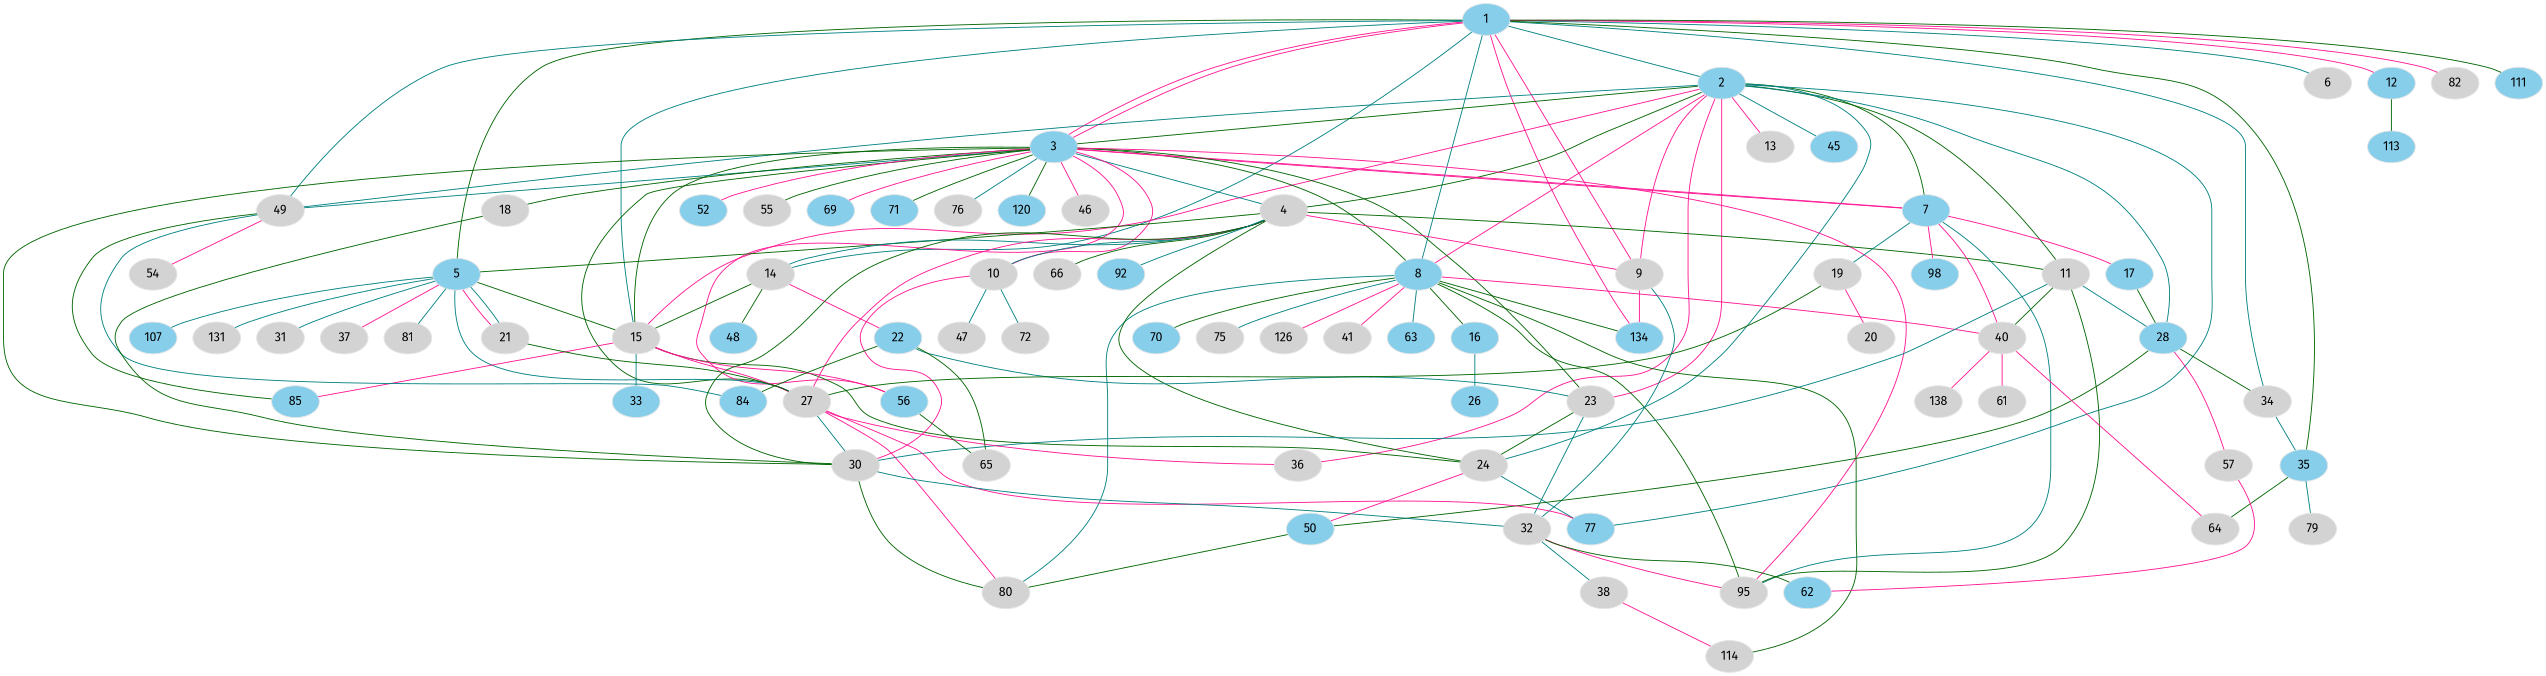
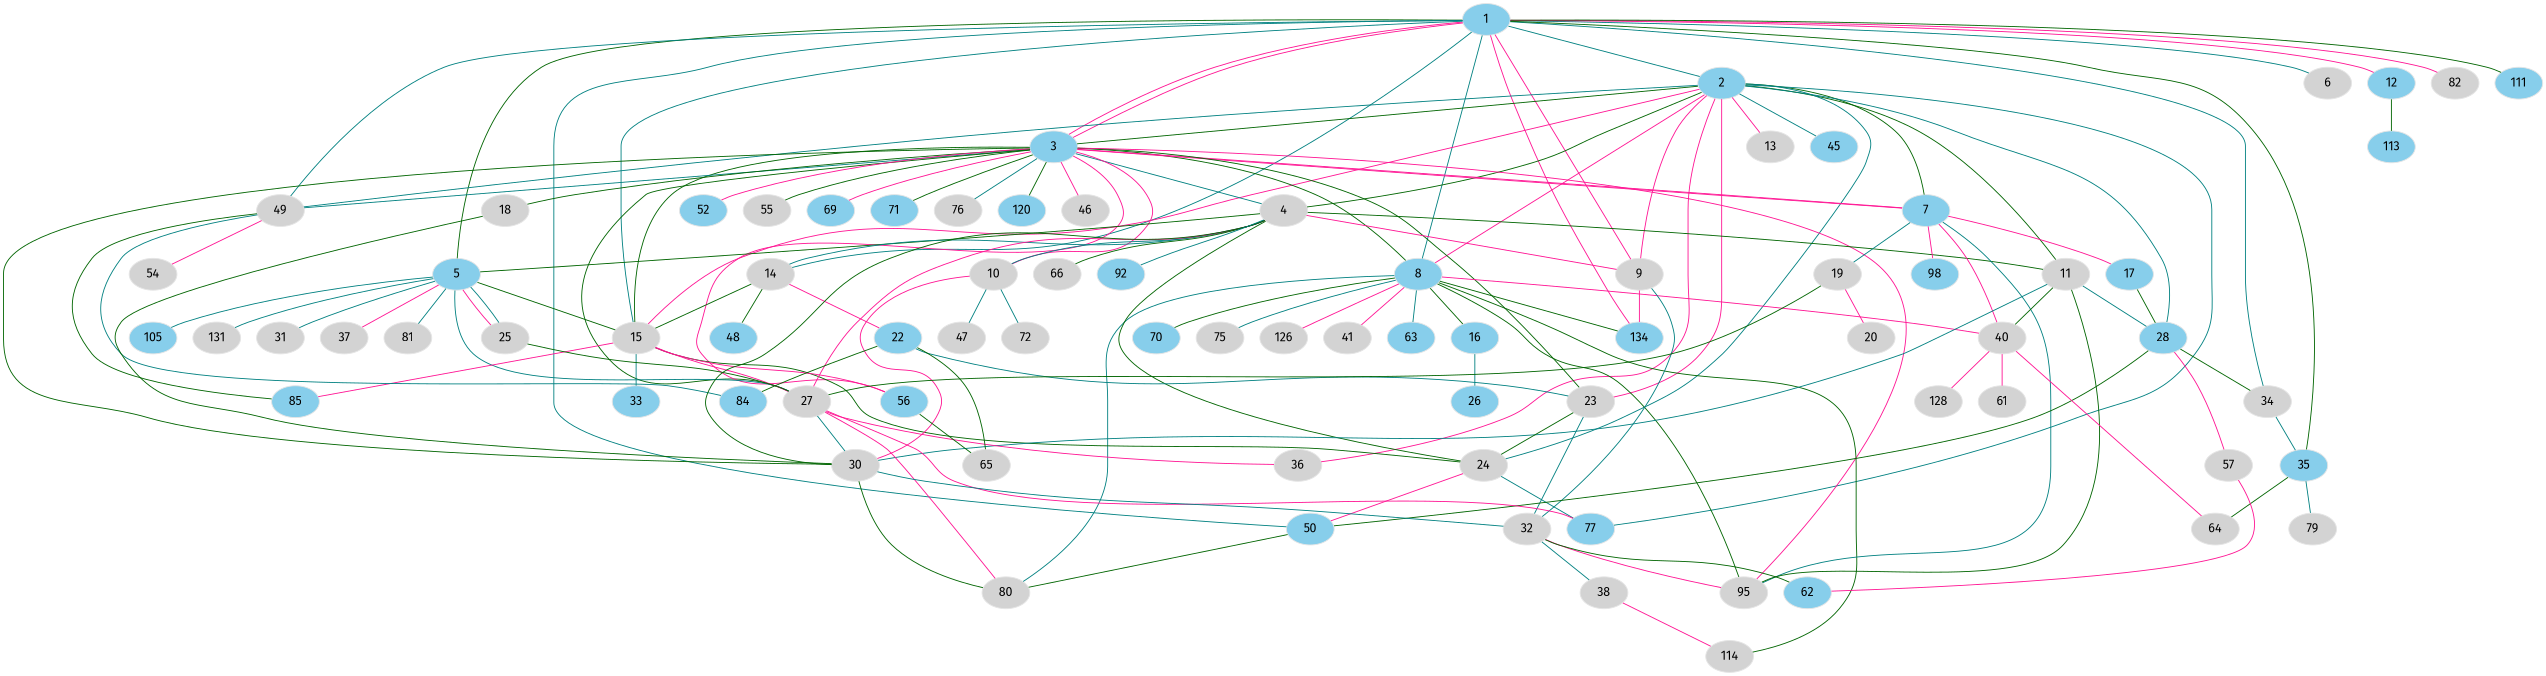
edge "1" -- "50": added
node "107": label "107" -> "105"
node "21": label "21" -> "25"
node "138": label "138" -> "128"
